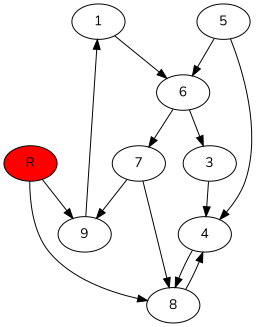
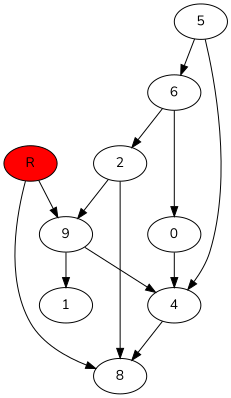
edge "1" -> "6": removed
node "7": label "7" -> "2"
node "3": label "3" -> "0"
edge "8" -> "4": now "9" -> "4"
